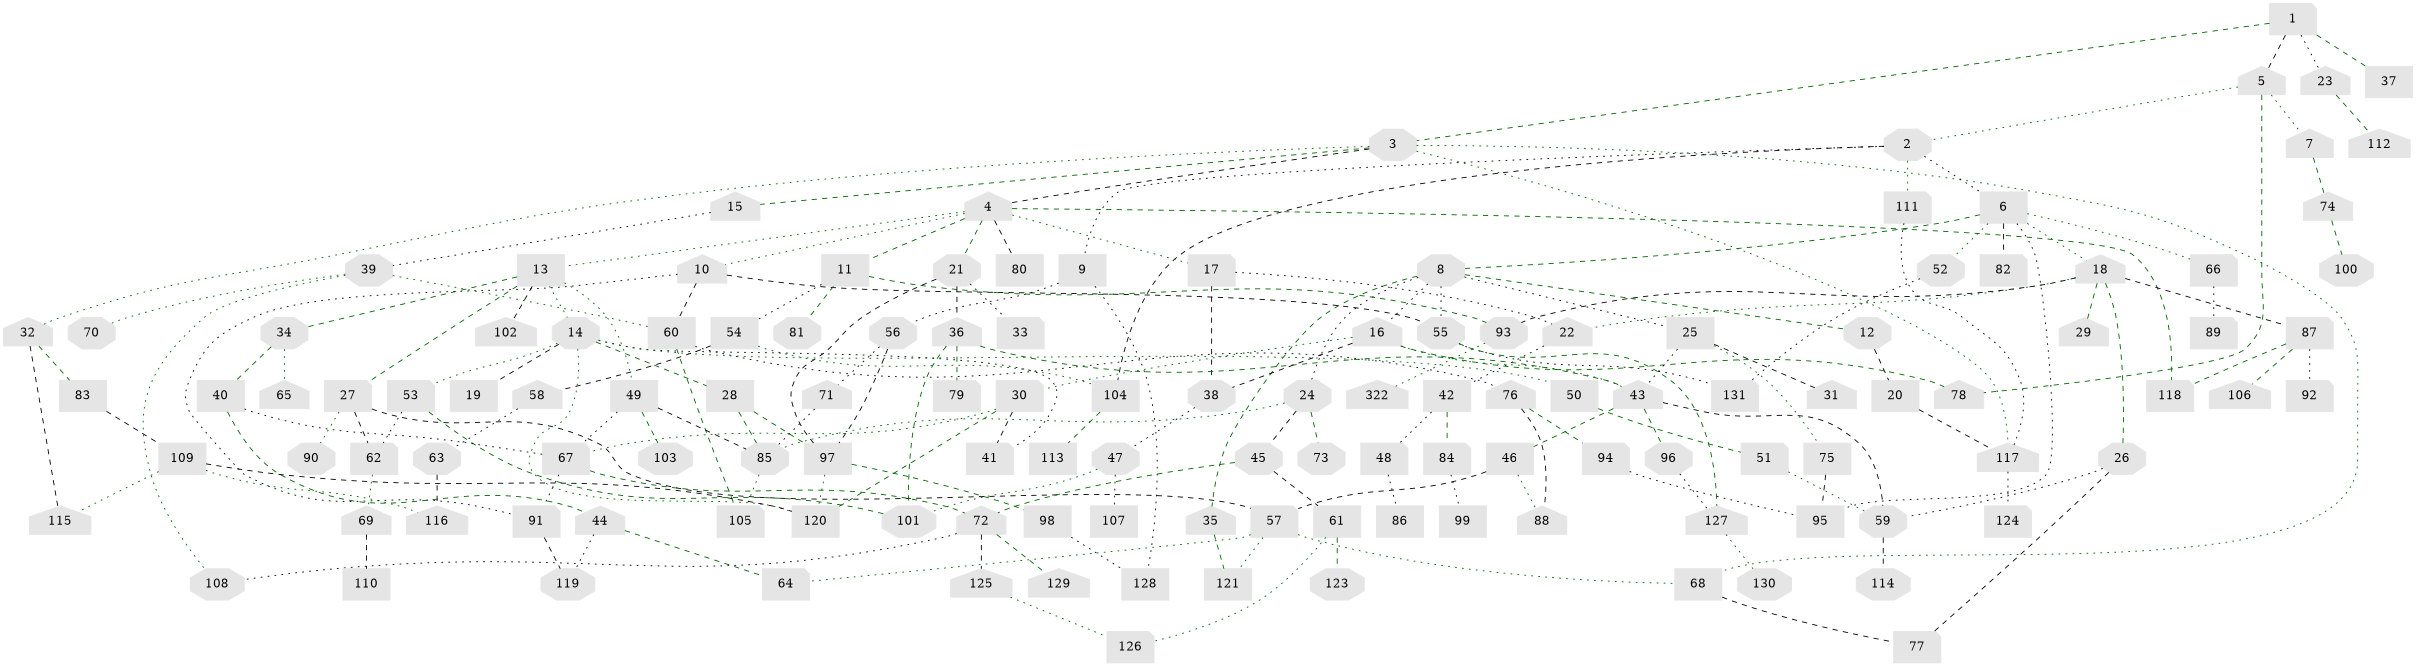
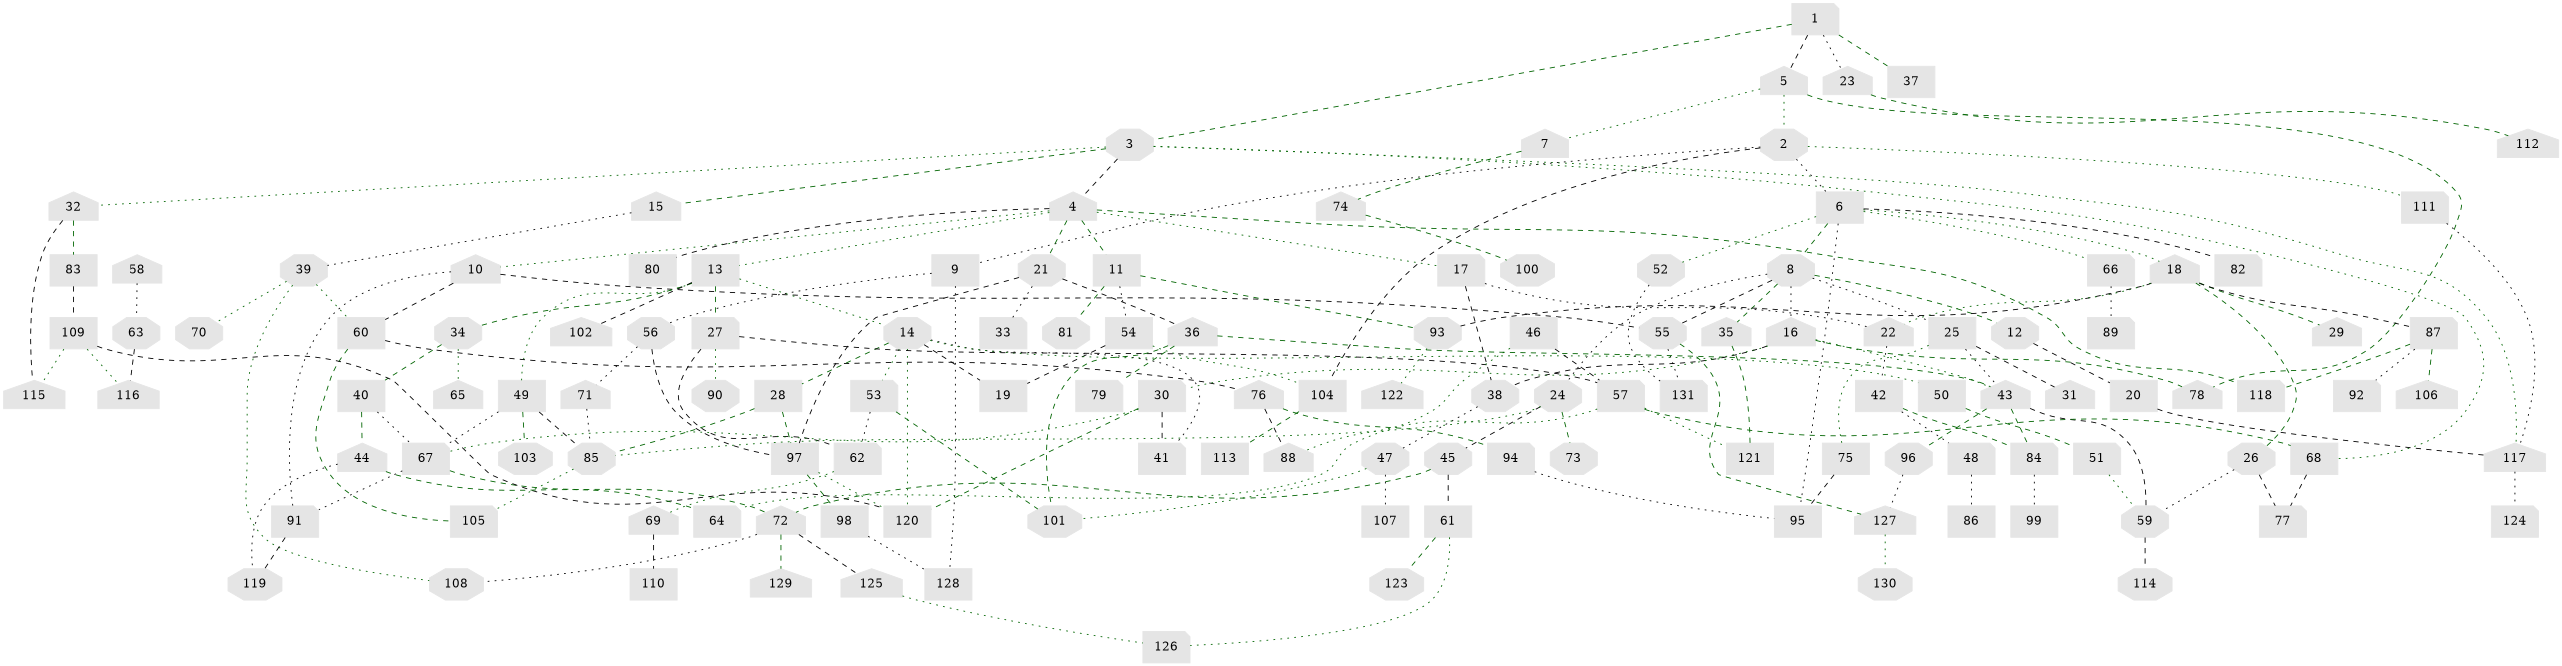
edge "8" -- "55": style dotted -> dashed
edge "60" -- "76": style dotted -> dashed
edge "54" -- "58": now "54" -- "19"
node "322": label "322" -> "122"
edge "43" -- "46": now "43" -- "84"
edge "57" -- "68": style dotted -> dashed
